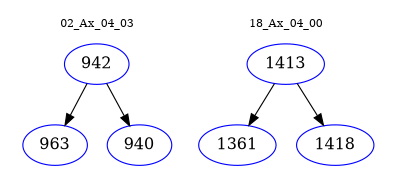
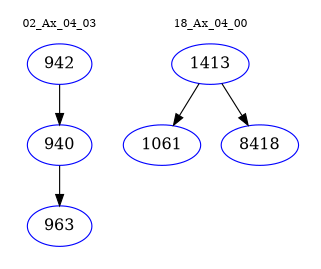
edge "942" -> "963": now "940" -> "963"
node "1361": label "1361" -> "1061"
node "1418": label "1418" -> "8418"
